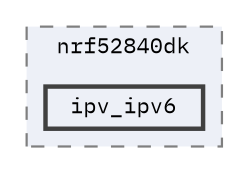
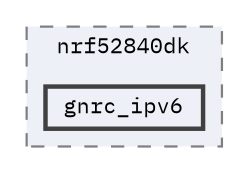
node "ipv_ipv6": label "ipv_ipv6" -> "gnrc_ipv6"
